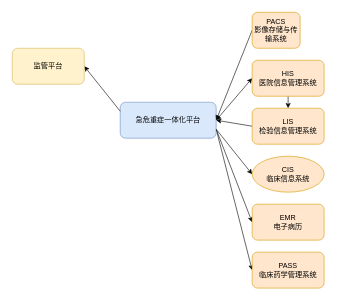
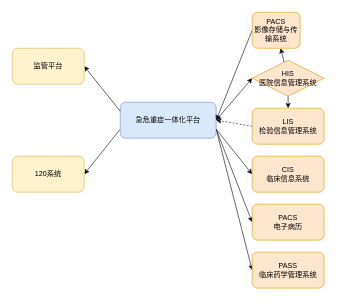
edge "HIS 医院信息管理系统" -> "PACS 影像存储与传输系统": added
node "HIS 医院信息管理系统": shape rounded rectangle -> diamond
edge "LIS 检验信息管理系统" -> "急危重症一体化平台": style solid -> dashed
edge "急危重症一体化平台" -> "120系统": added
node "120系统": added
node "CIS 临床信息系统": shape ellipse -> rounded rectangle
node "EMR 电子病历": label "EMR 电子病历" -> "PACS 电子病历"
